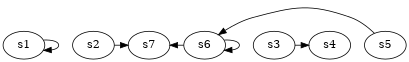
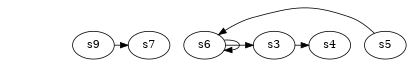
node "s1": removed
node "s2": label "s2" -> "s9"
edge "s6" -> "s7": now "s6" -> "s3"
